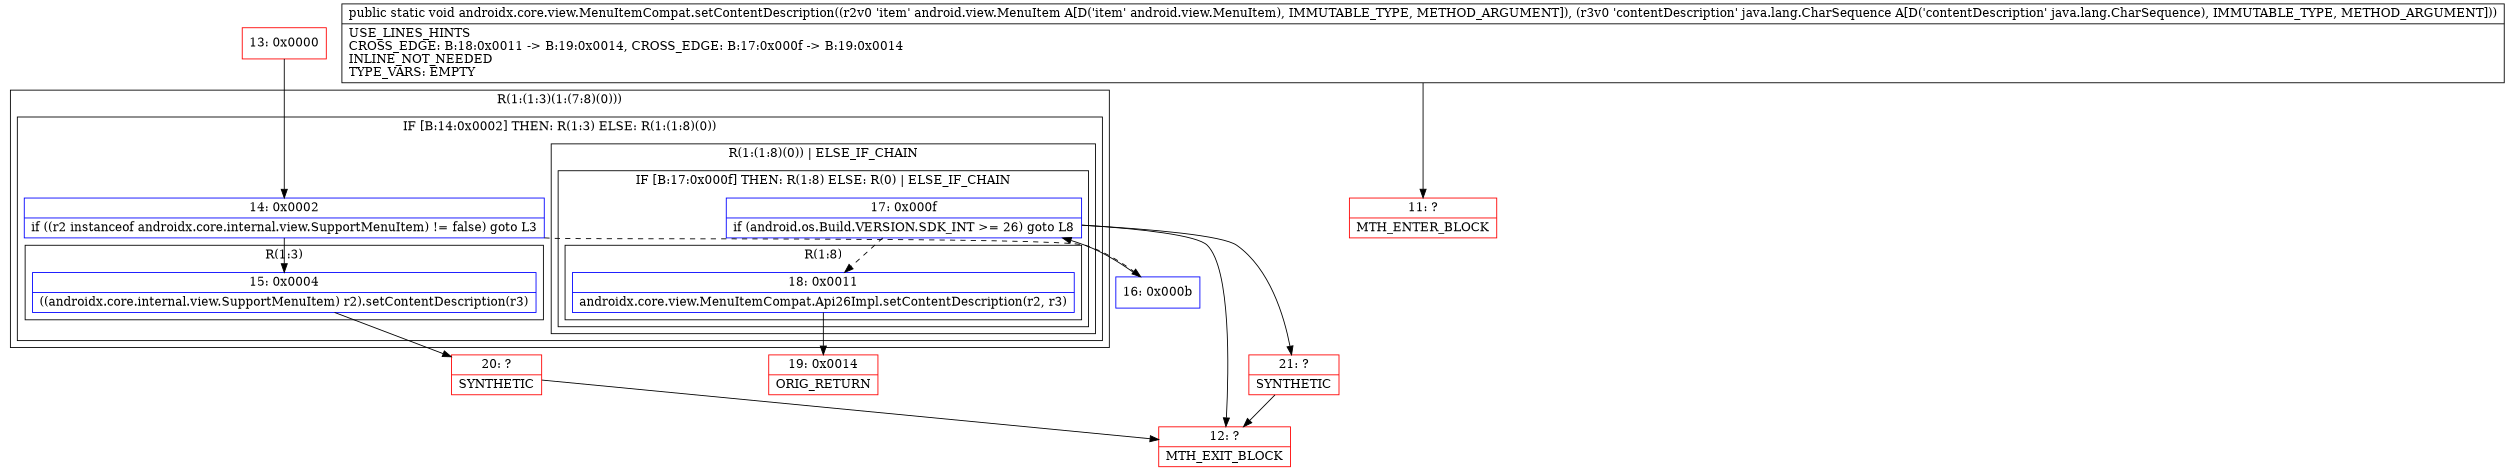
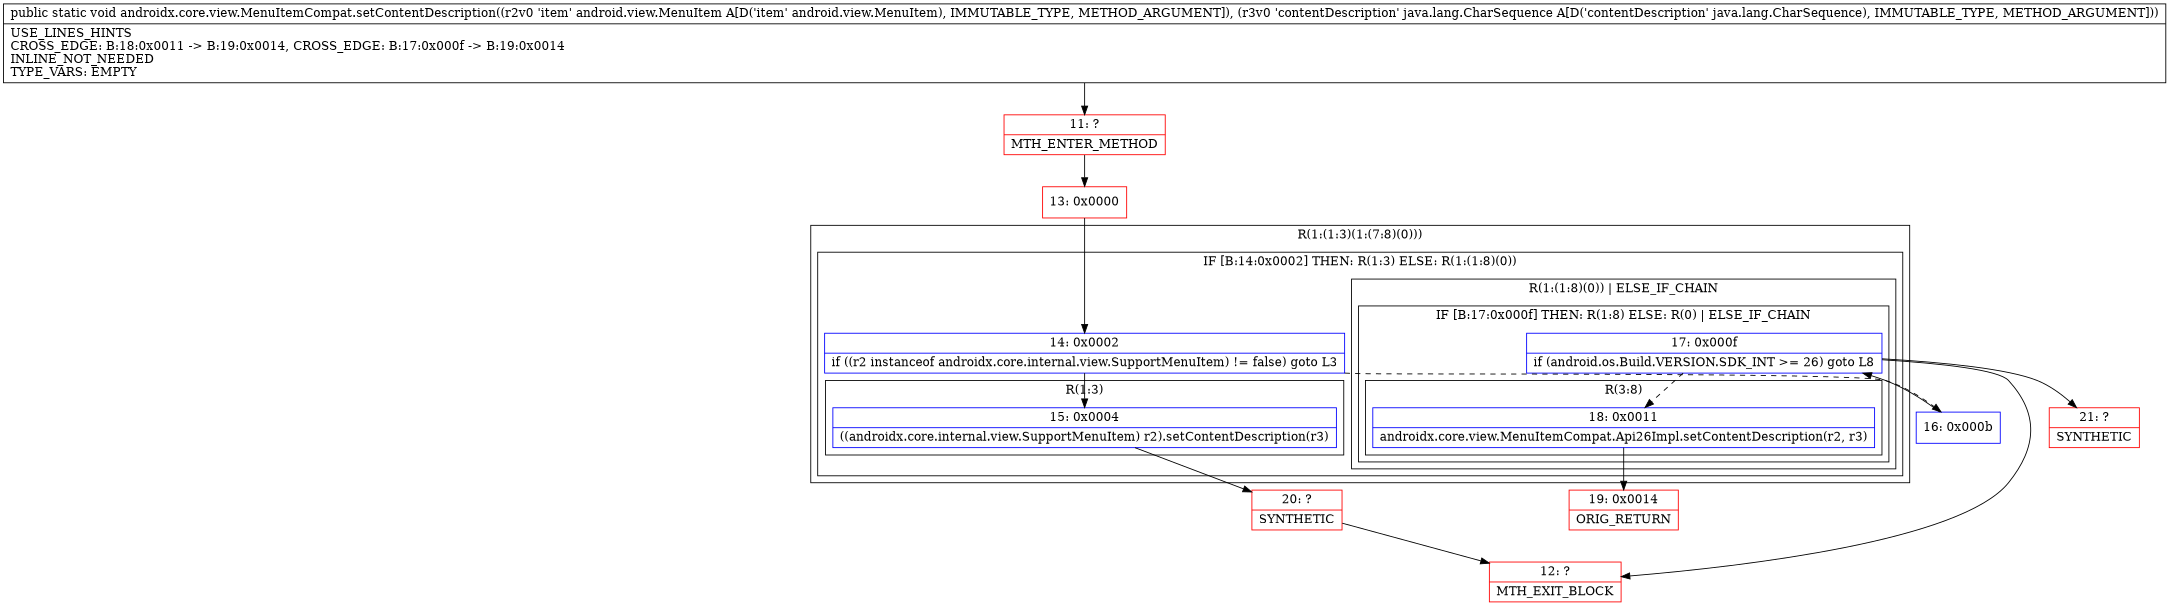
edge "11: ?" -> "13: 0x0000": added
node "11: ?": text "MTH_ENTER_BLOCK" -> "MTH_ENTER_METHOD"
cluster "R(1:8)": label "R(1:8)" -> "R(3:8)"
edge "21: ?" -> "12: ?": removed
